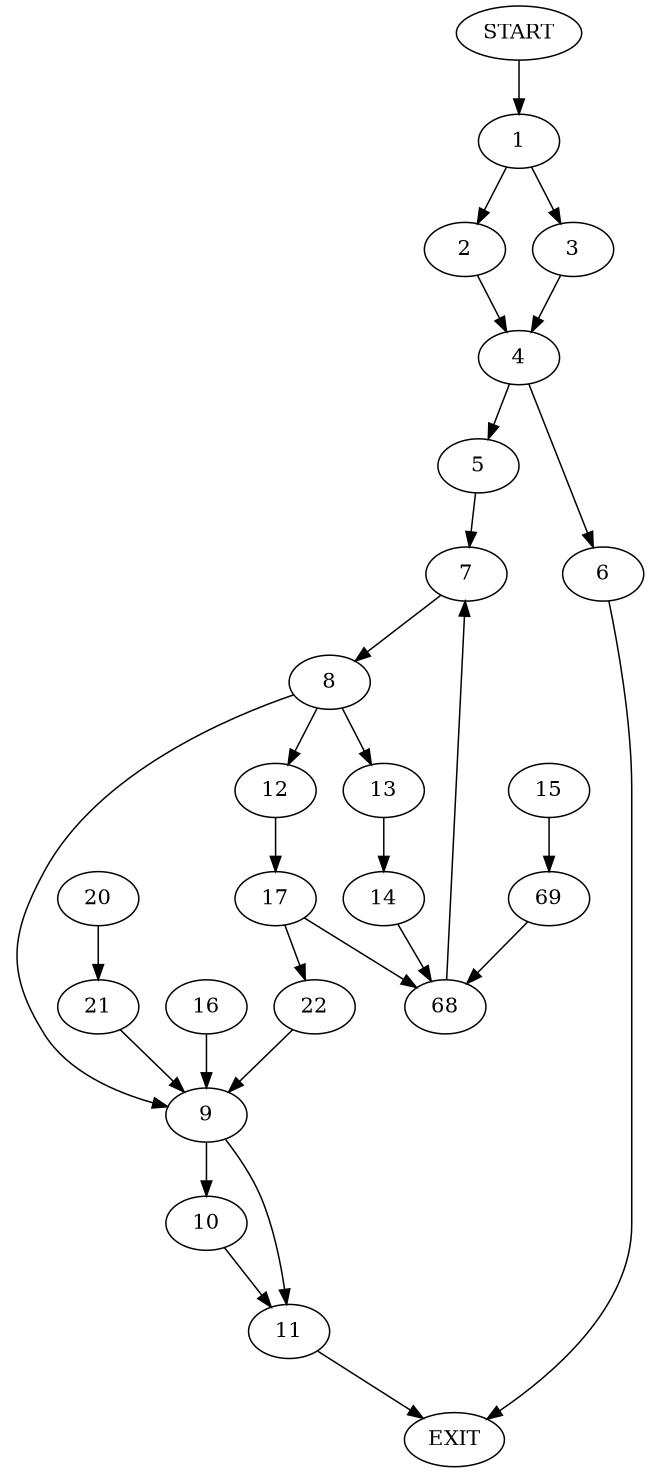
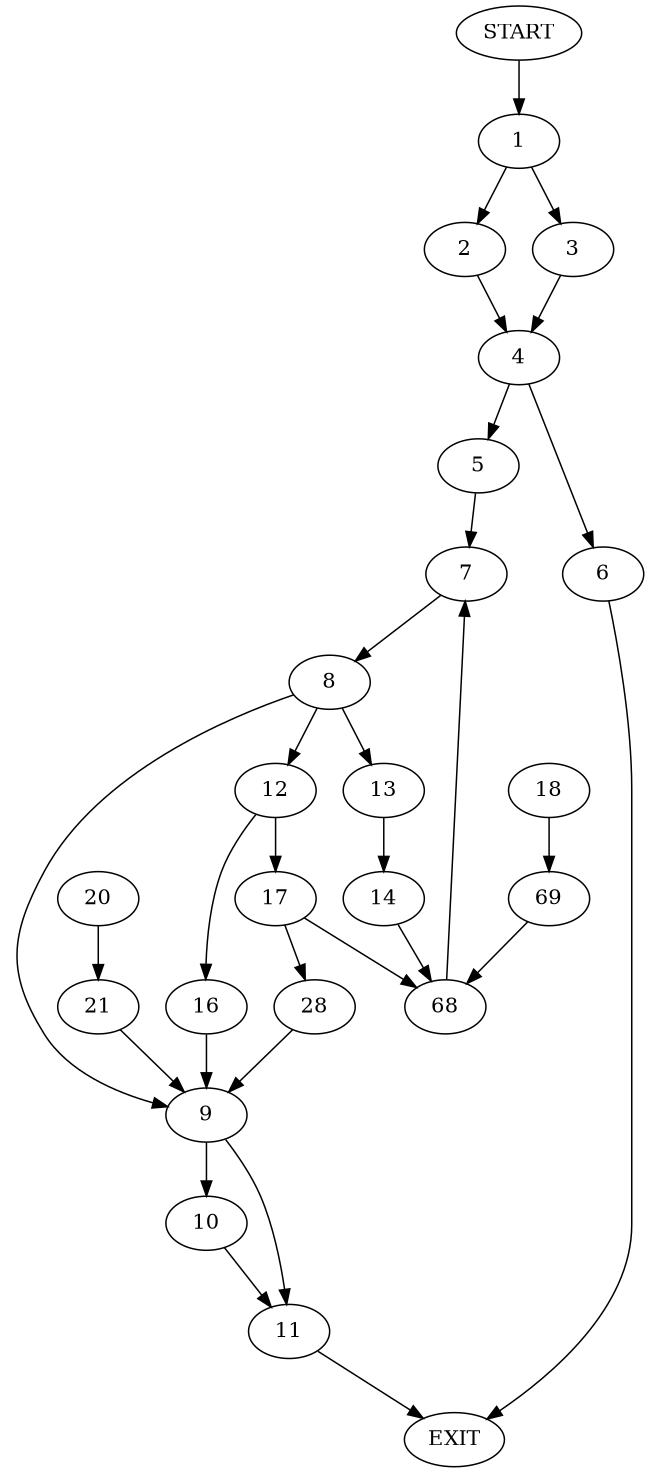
node "15": label "15" -> "18"
edge "12" -> "16": added
node "22": label "22" -> "28"
